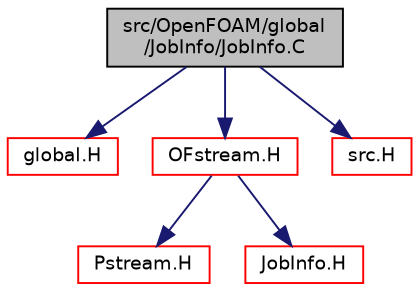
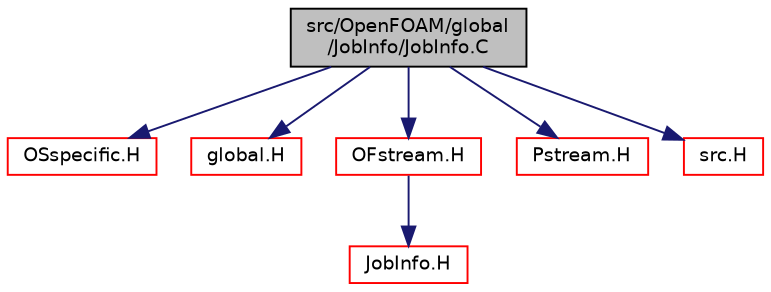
node "OSspecific.H": added
edge "OFstream.H" -> "Pstream.H": now "src/OpenFOAM/global /JobInfo/JobInfo.C" -> "Pstream.H"
